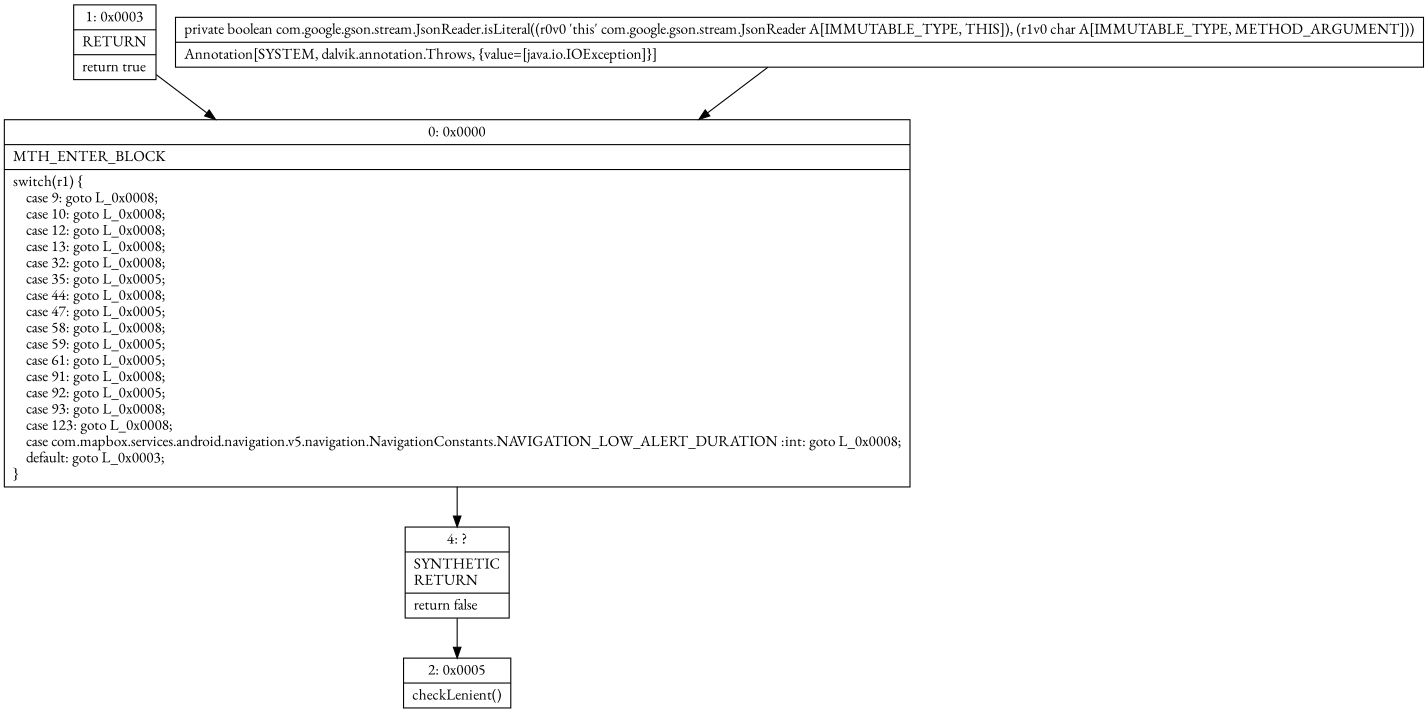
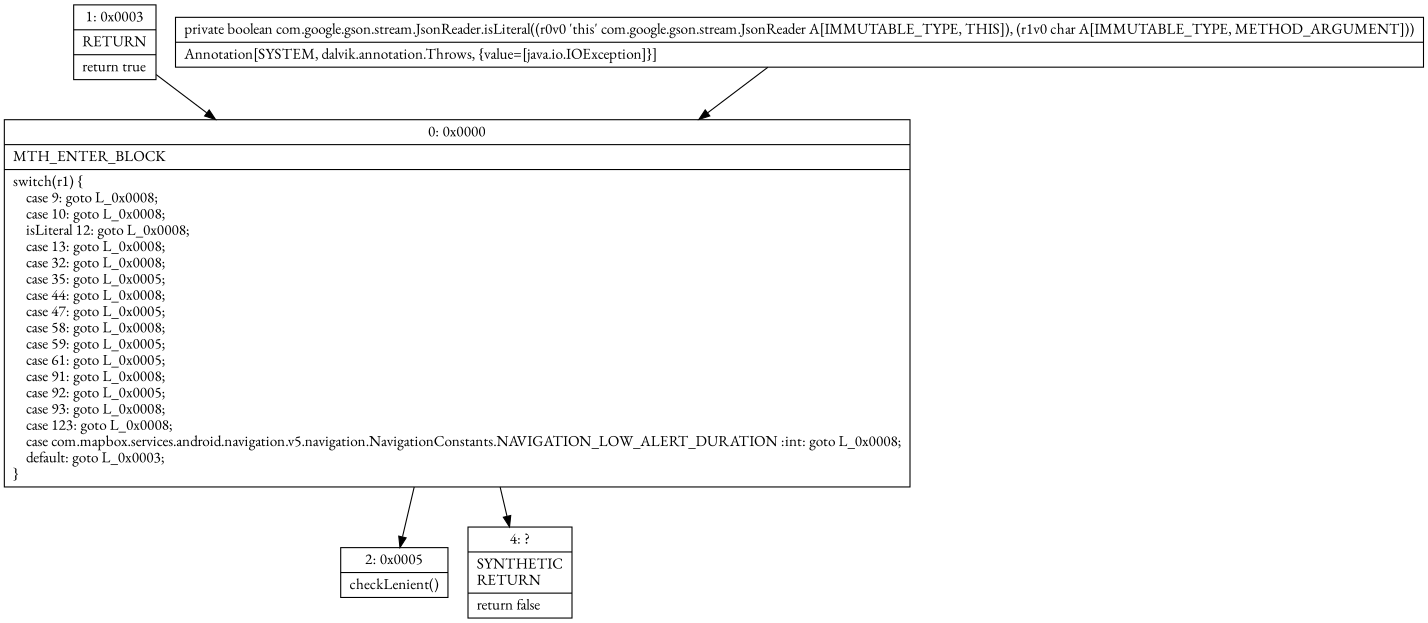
node "0: 0x0000": text "case 12: goto L_0x0008;" -> "isLiteral 12: goto L_0x0008;"
edge "4: ?" -> "2: 0x0005": now "0: 0x0000" -> "2: 0x0005"
